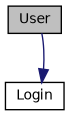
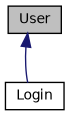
edge "User" -> "Login": reversed
